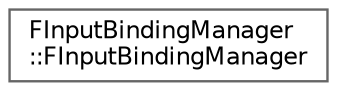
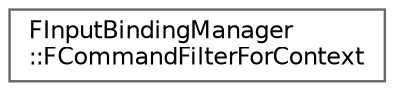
node "FInputBindingManager ::FInputBindingManager": label "FInputBindingManager ::FInputBindingManager" -> "FInputBindingManager ::FCommandFilterForContext"
